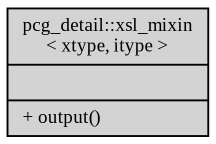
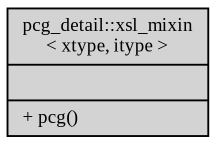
node "pcg_detail::xsl_mixin": text "+ output()" -> "+ pcg()"
